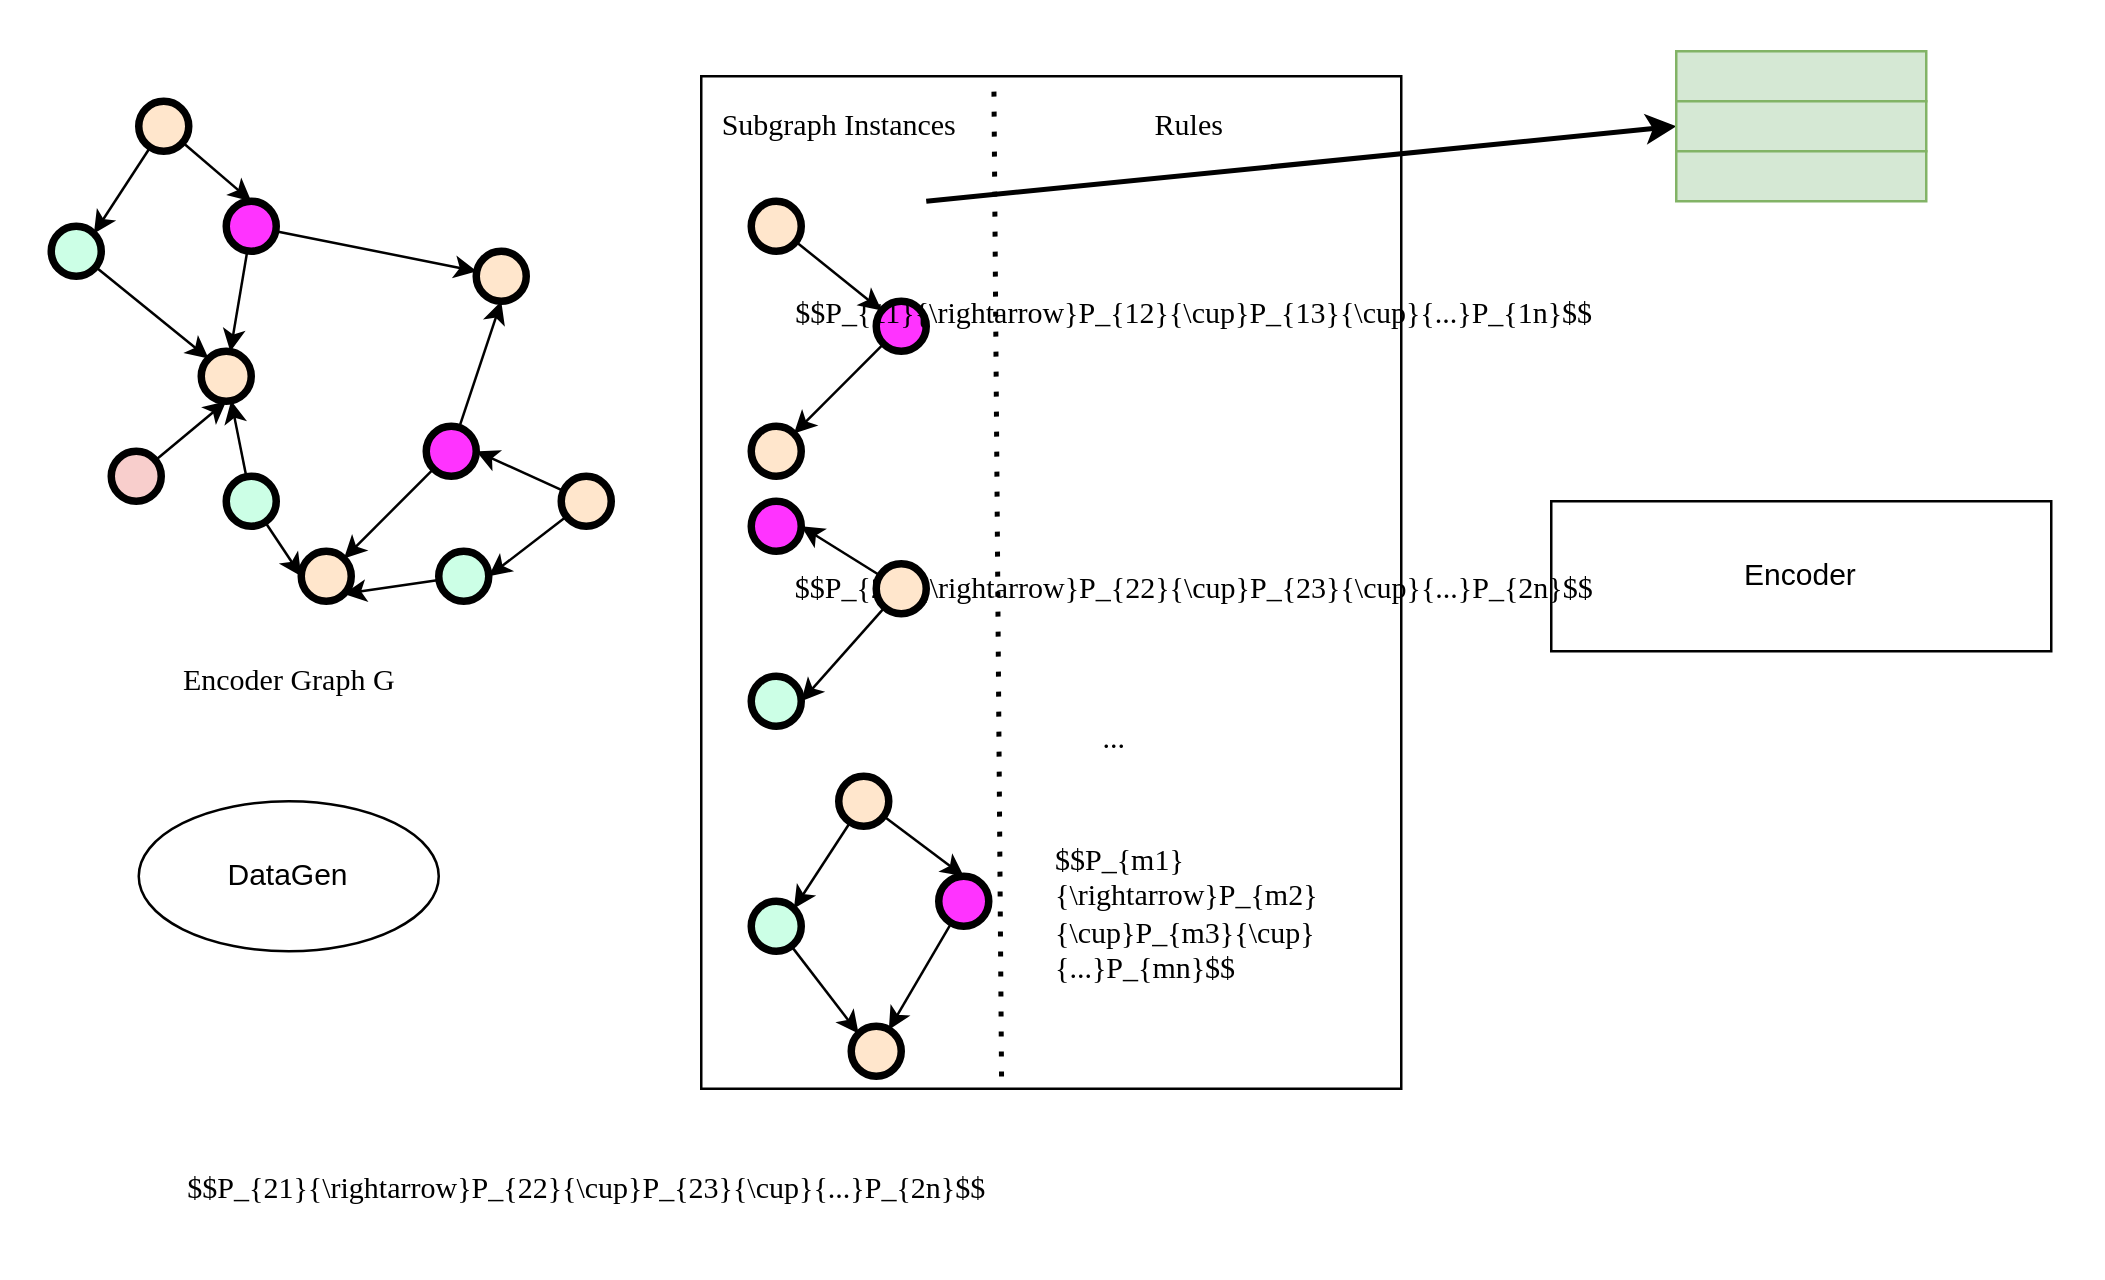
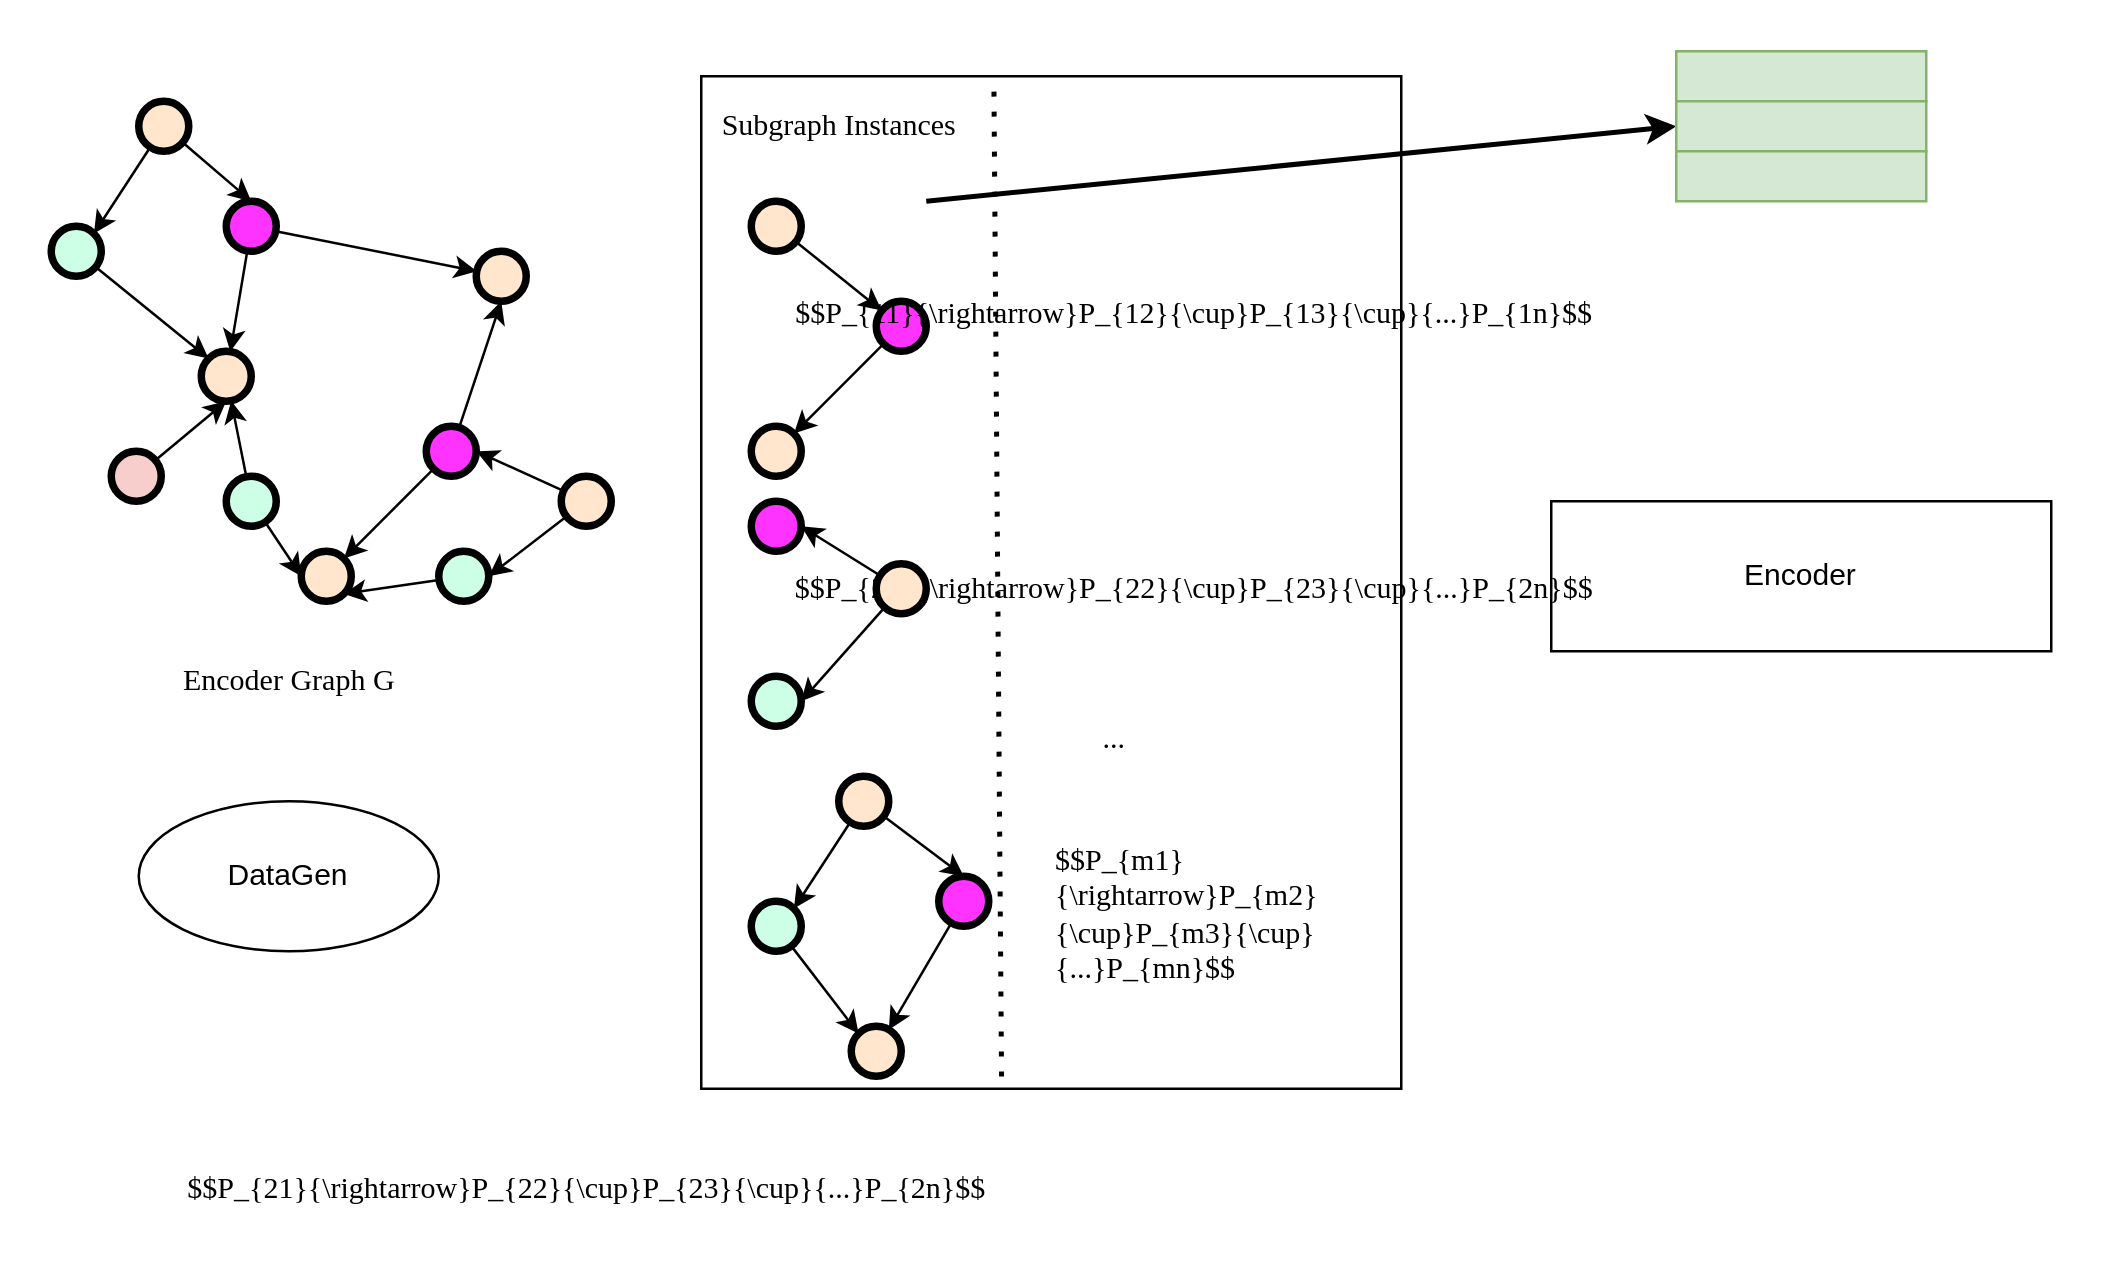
node "Rules": removed
